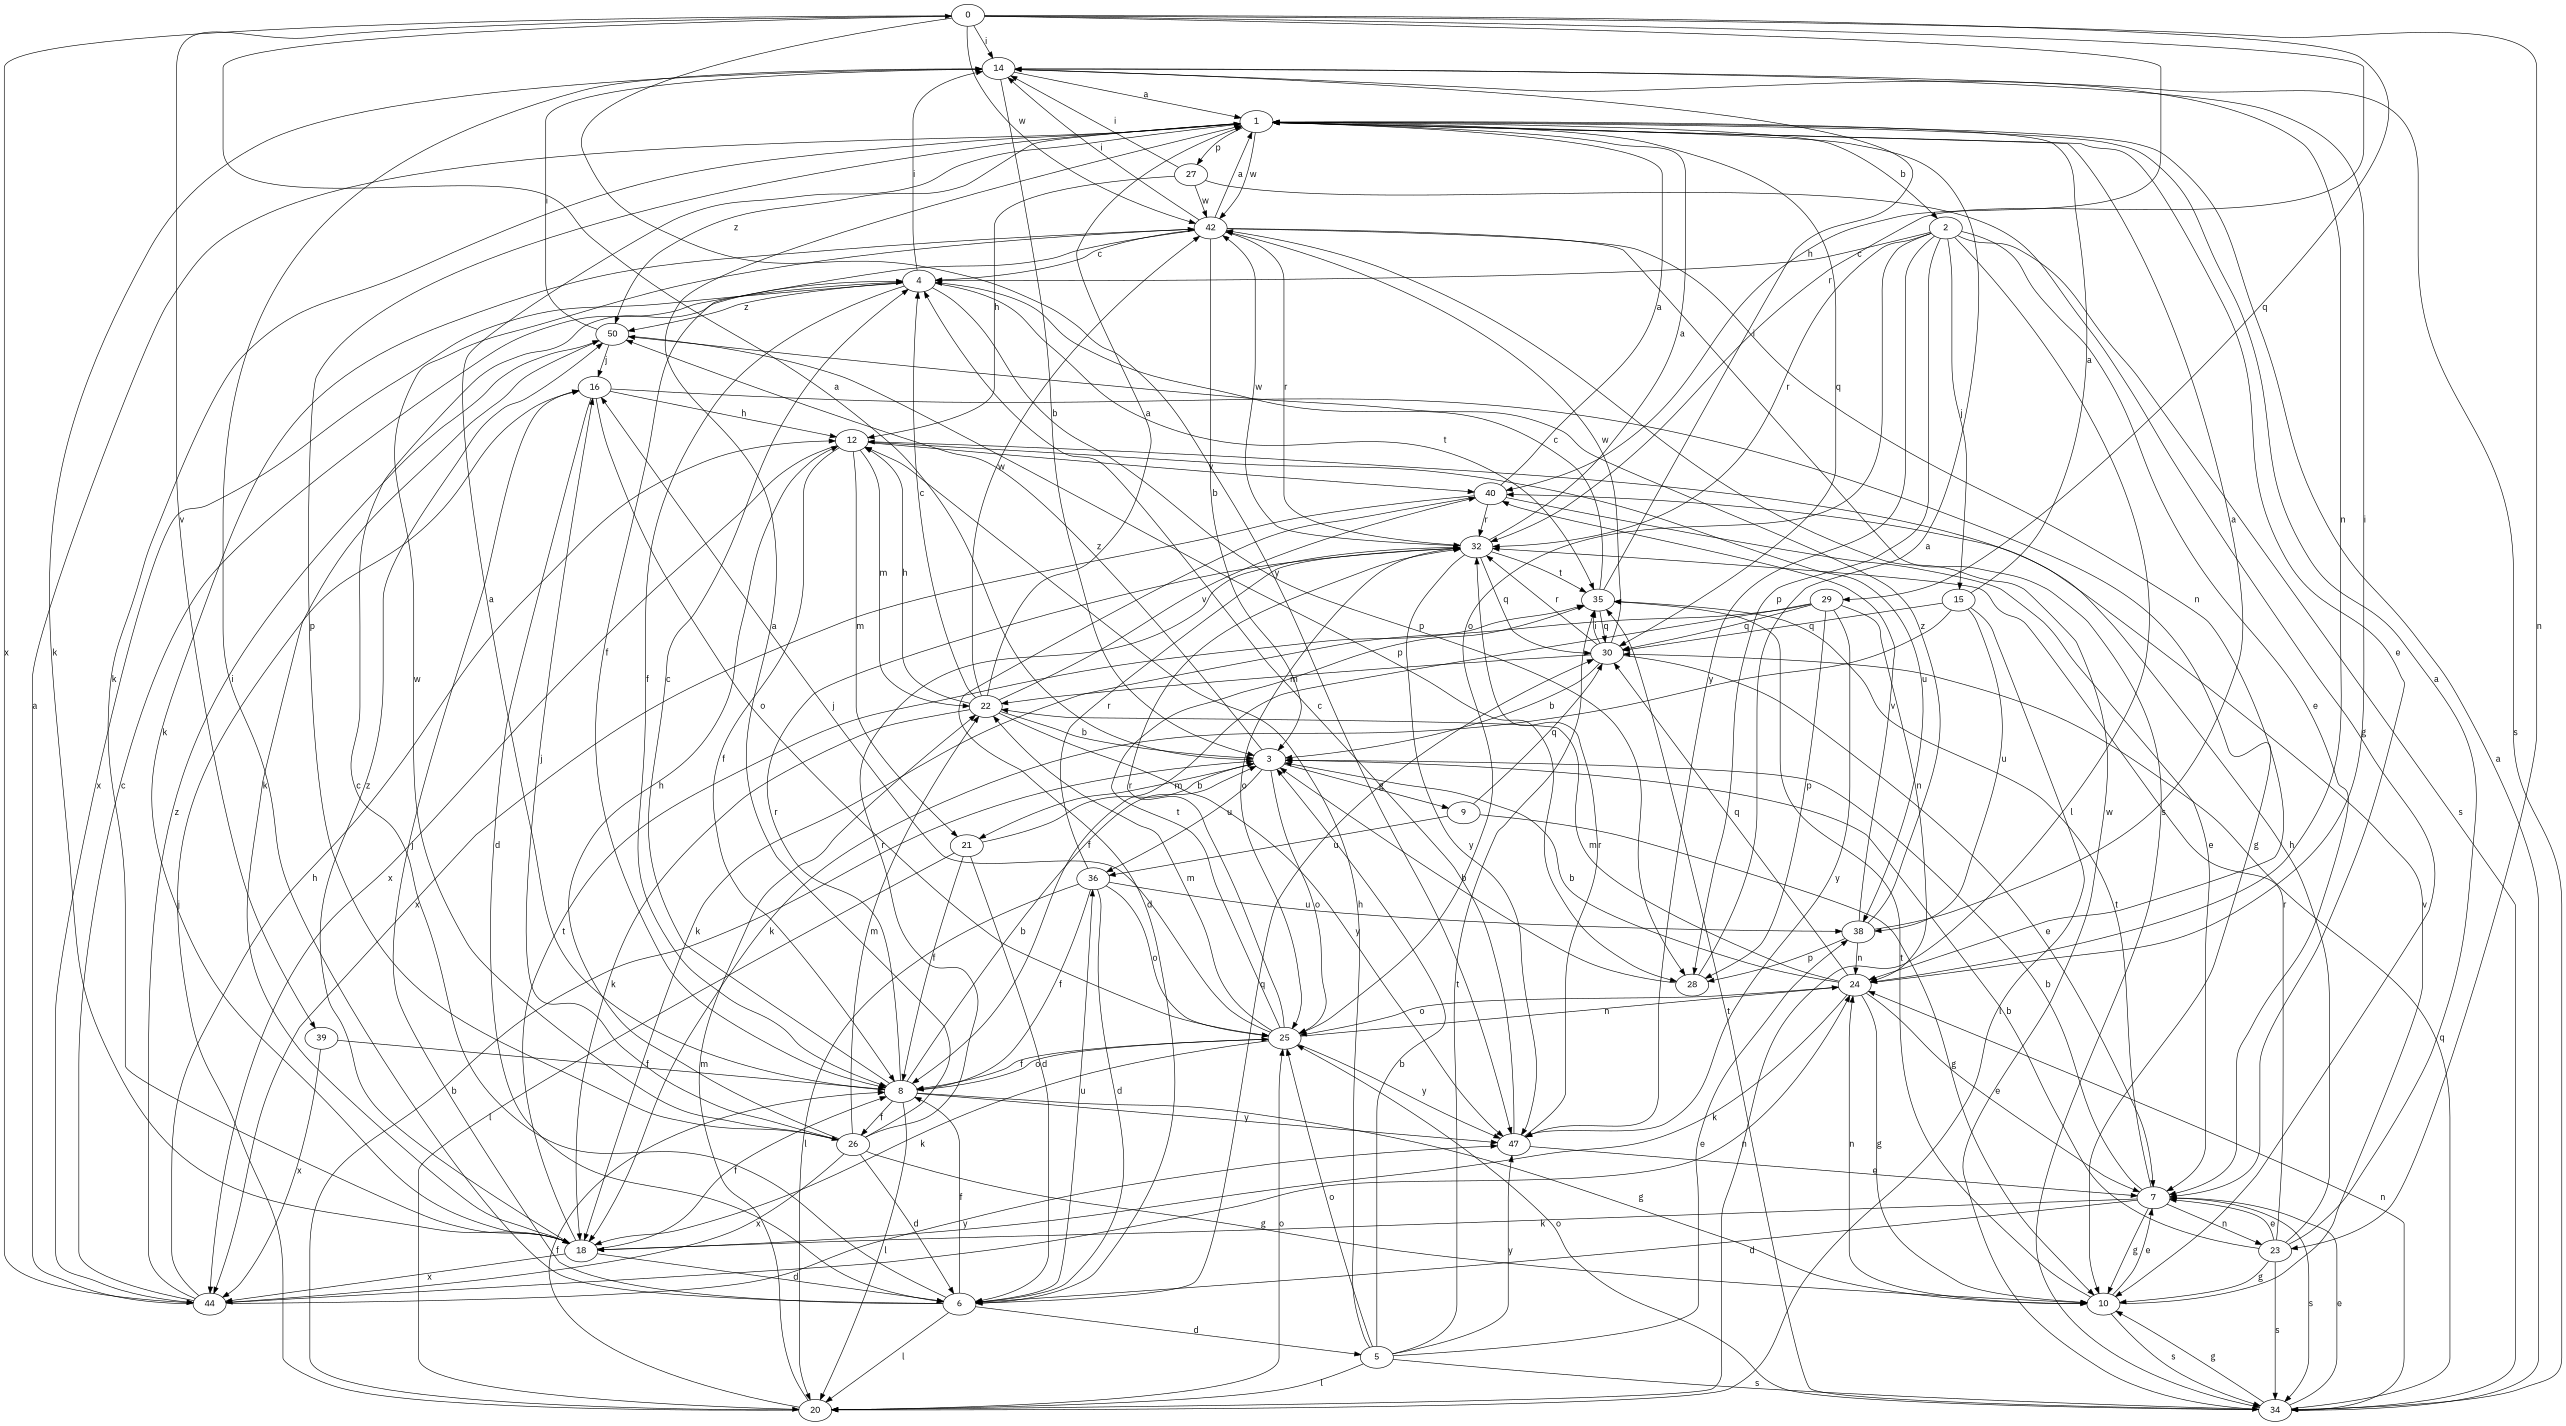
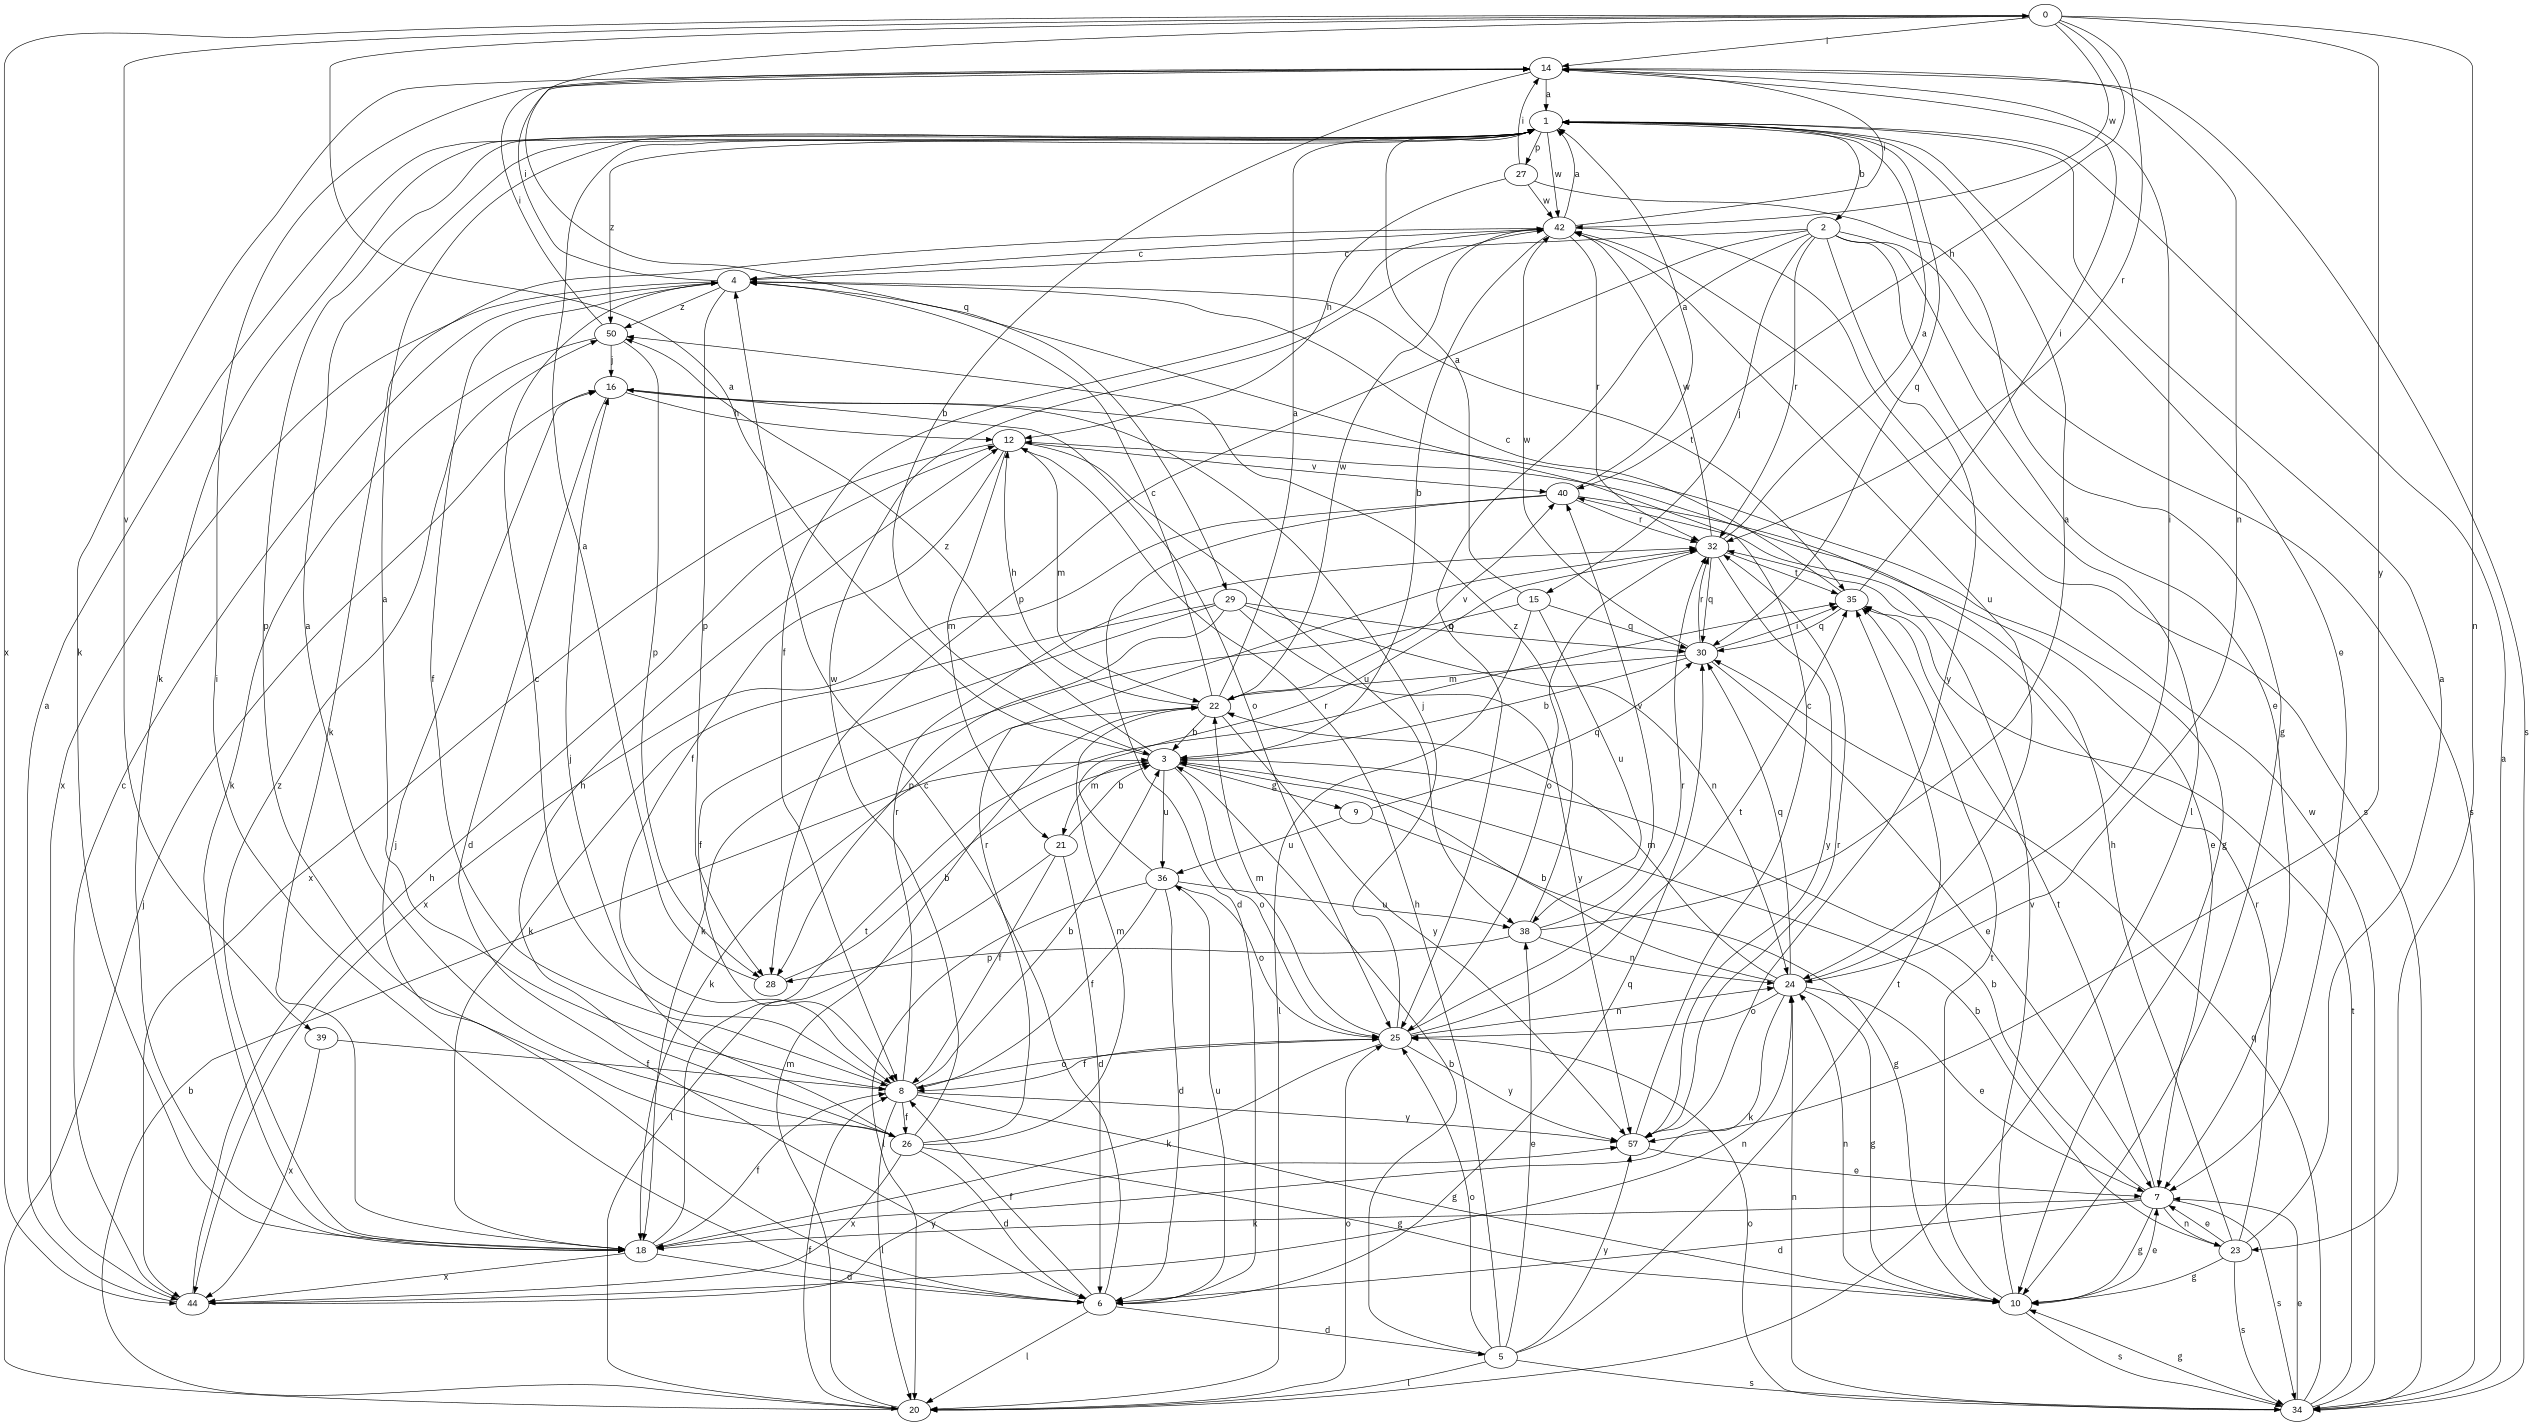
edge "42" -> "24": label "n" -> "u"
edge "44" -> "50": removed, label "z"
node "47": label "47" -> "57"
